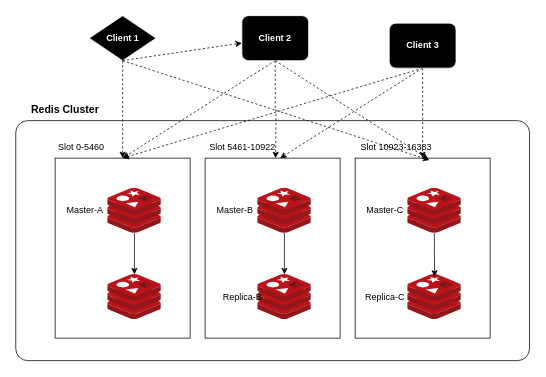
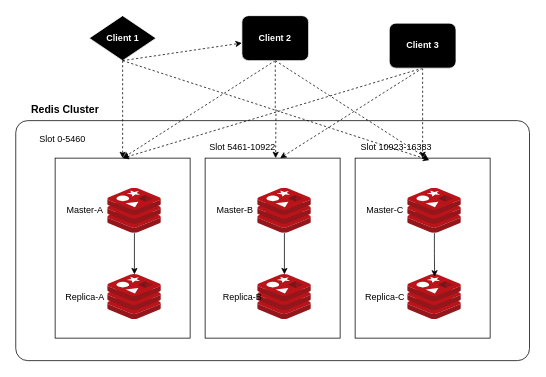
node "Slot 0-5460": moved (81, 147) -> (63, 139)
node "Replica-A": added
